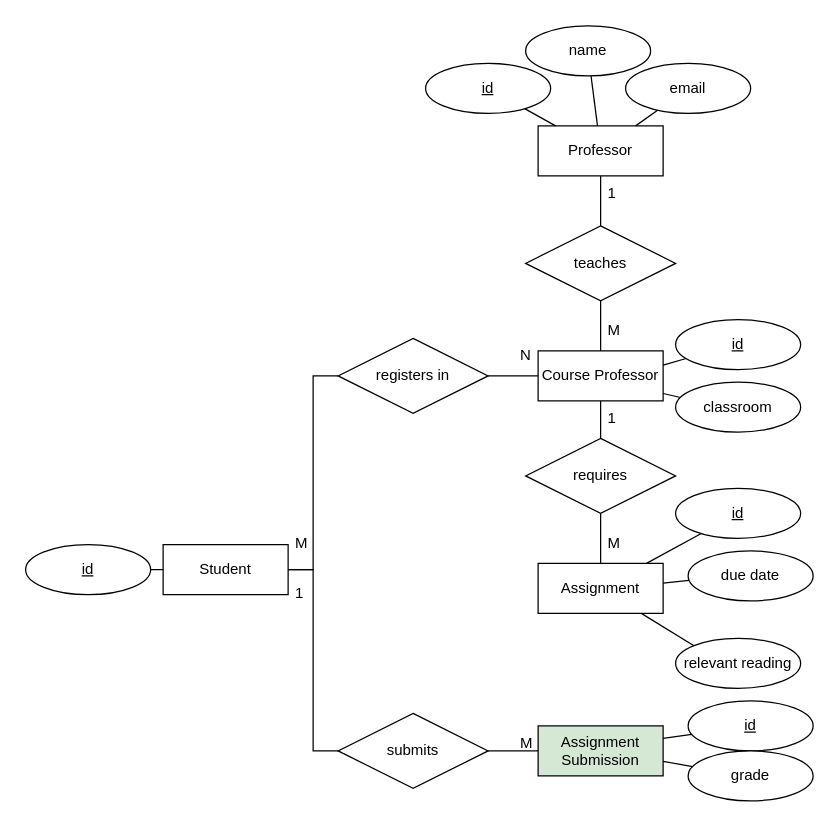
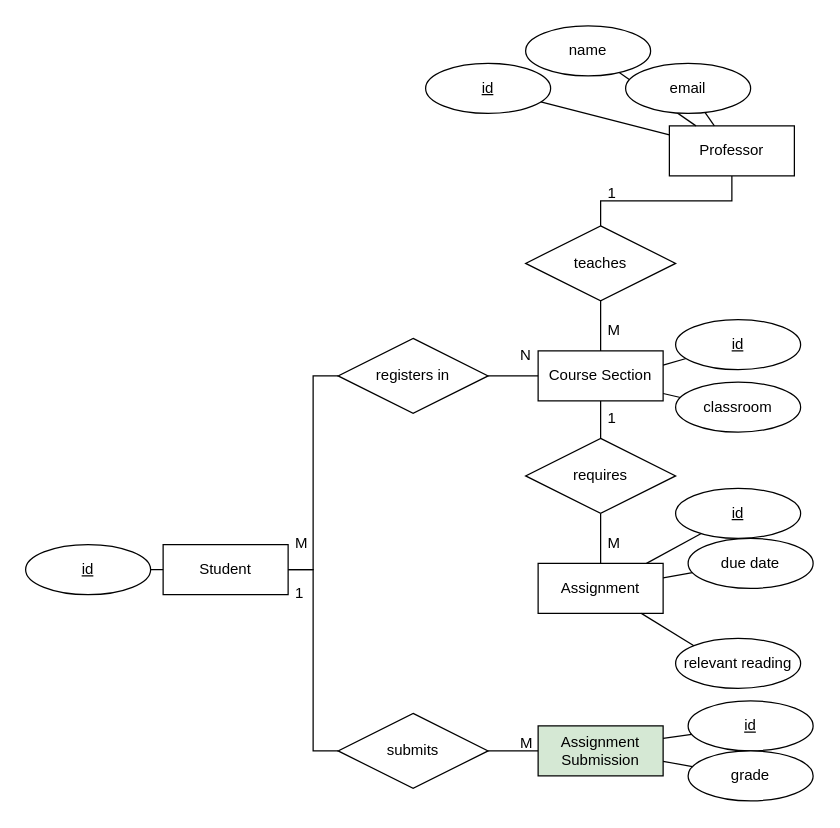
node "Professor": moved (601, 151) -> (732, 151)
node "Course Professor": label "Course Professor" -> "Course Section"
node "due date": moved (751, 576) -> (751, 563)
